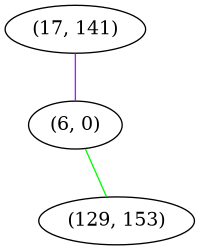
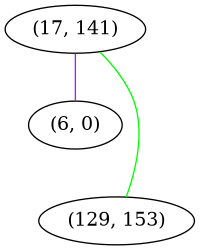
edge "(6, 0)" -- "(129, 153)": now "(17, 141)" -- "(129, 153)"
